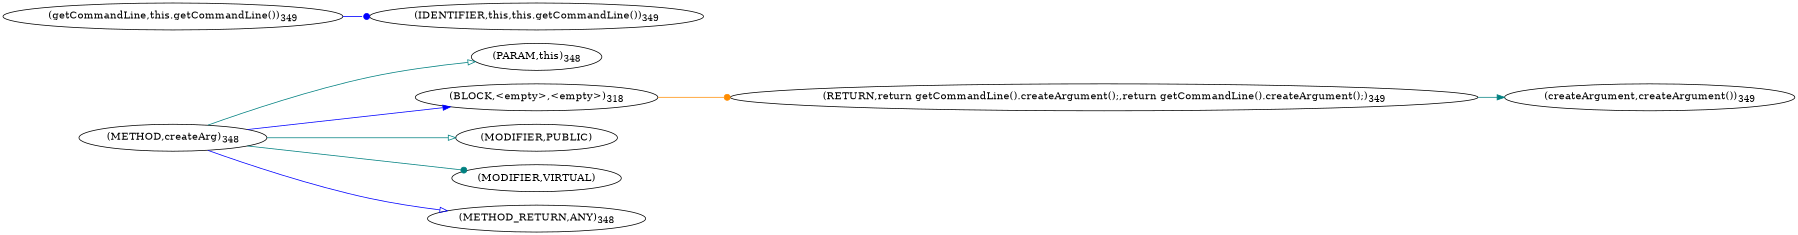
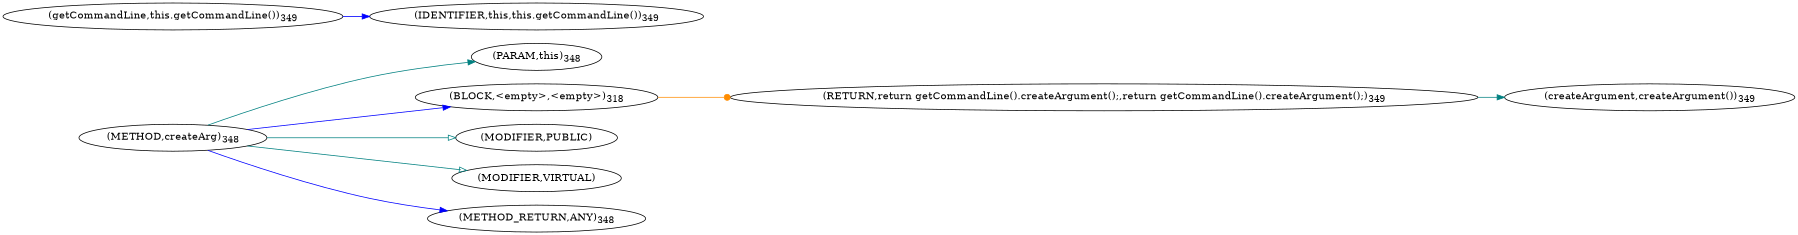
edge "(getCommandLine,this.getCommandLine())" -> "(IDENTIFIER,this,this.getCommandLine())": arrowhead dot -> normal
edge "(METHOD,createArg)" -> "(PARAM,this)": arrowhead onormal -> normal
edge "(METHOD,createArg)" -> "(MODIFIER,VIRTUAL)": arrowhead dot -> onormal
edge "(METHOD,createArg)" -> "(METHOD_RETURN,ANY)": arrowhead onormal -> normal
